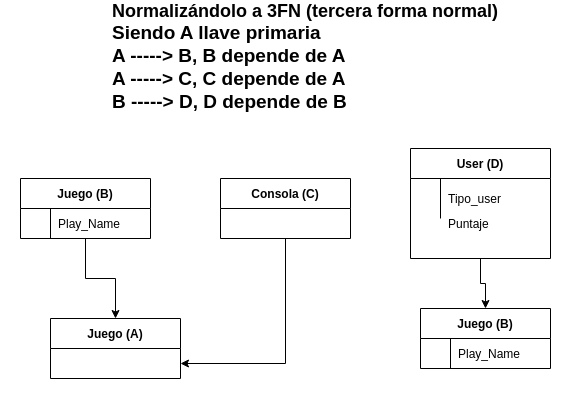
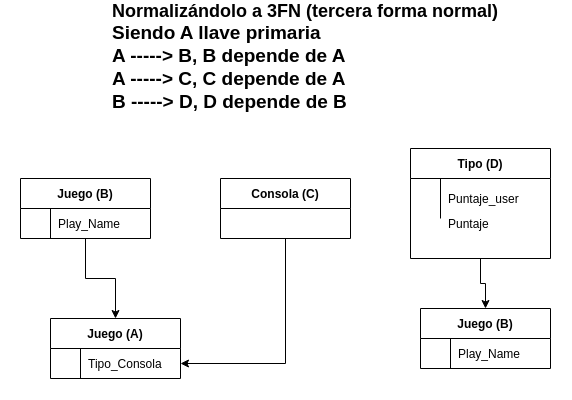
node "User (D)": label "User (D)" -> "Tipo (D)"
node "Tipo_user": label "Tipo_user" -> "Puntaje_user"
node "Tipo_Consola": added
